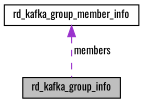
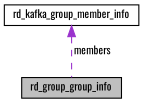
node "rd_kafka_group_info": label "rd_kafka_group_info" -> "rd_group_group_info"
